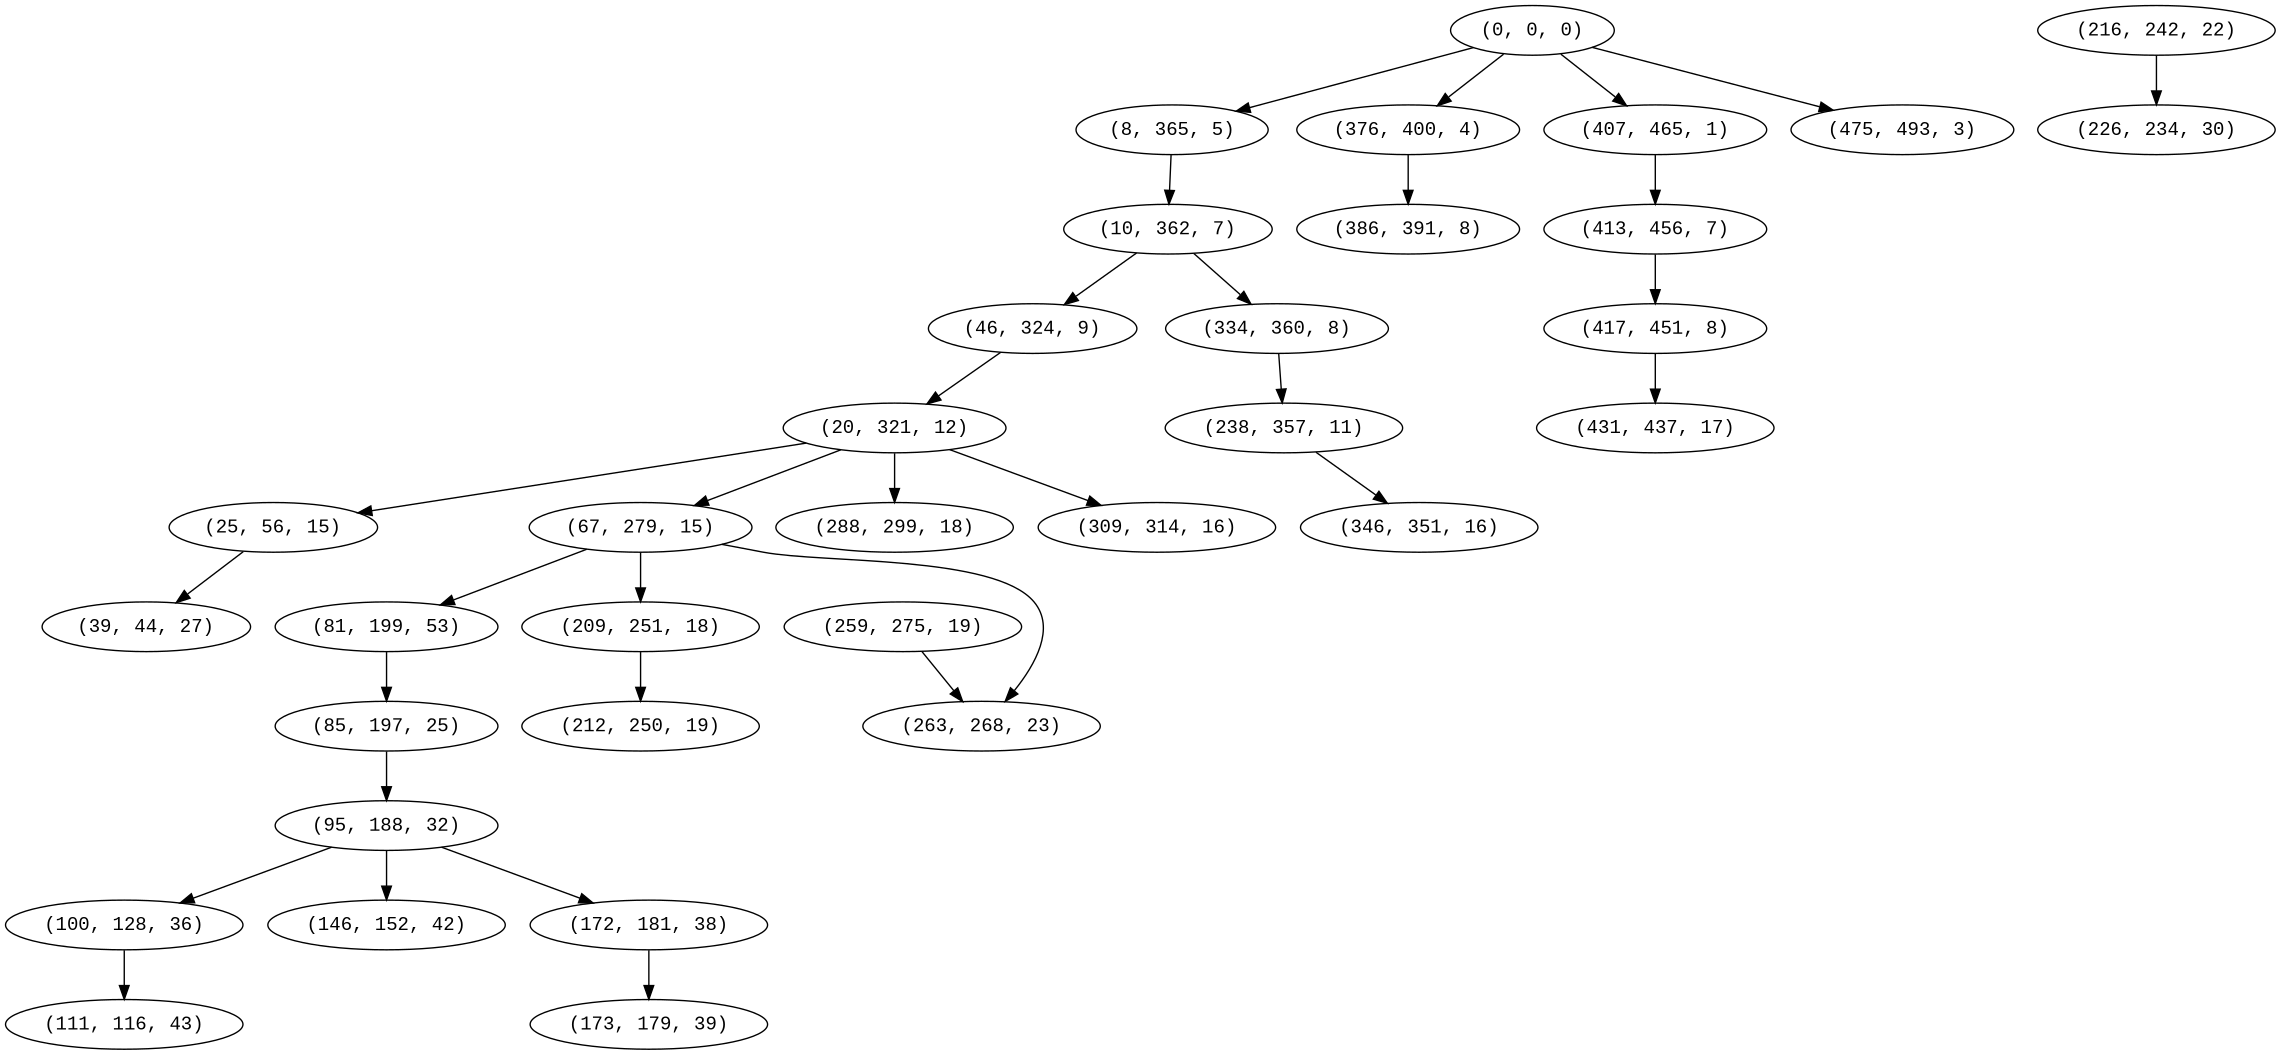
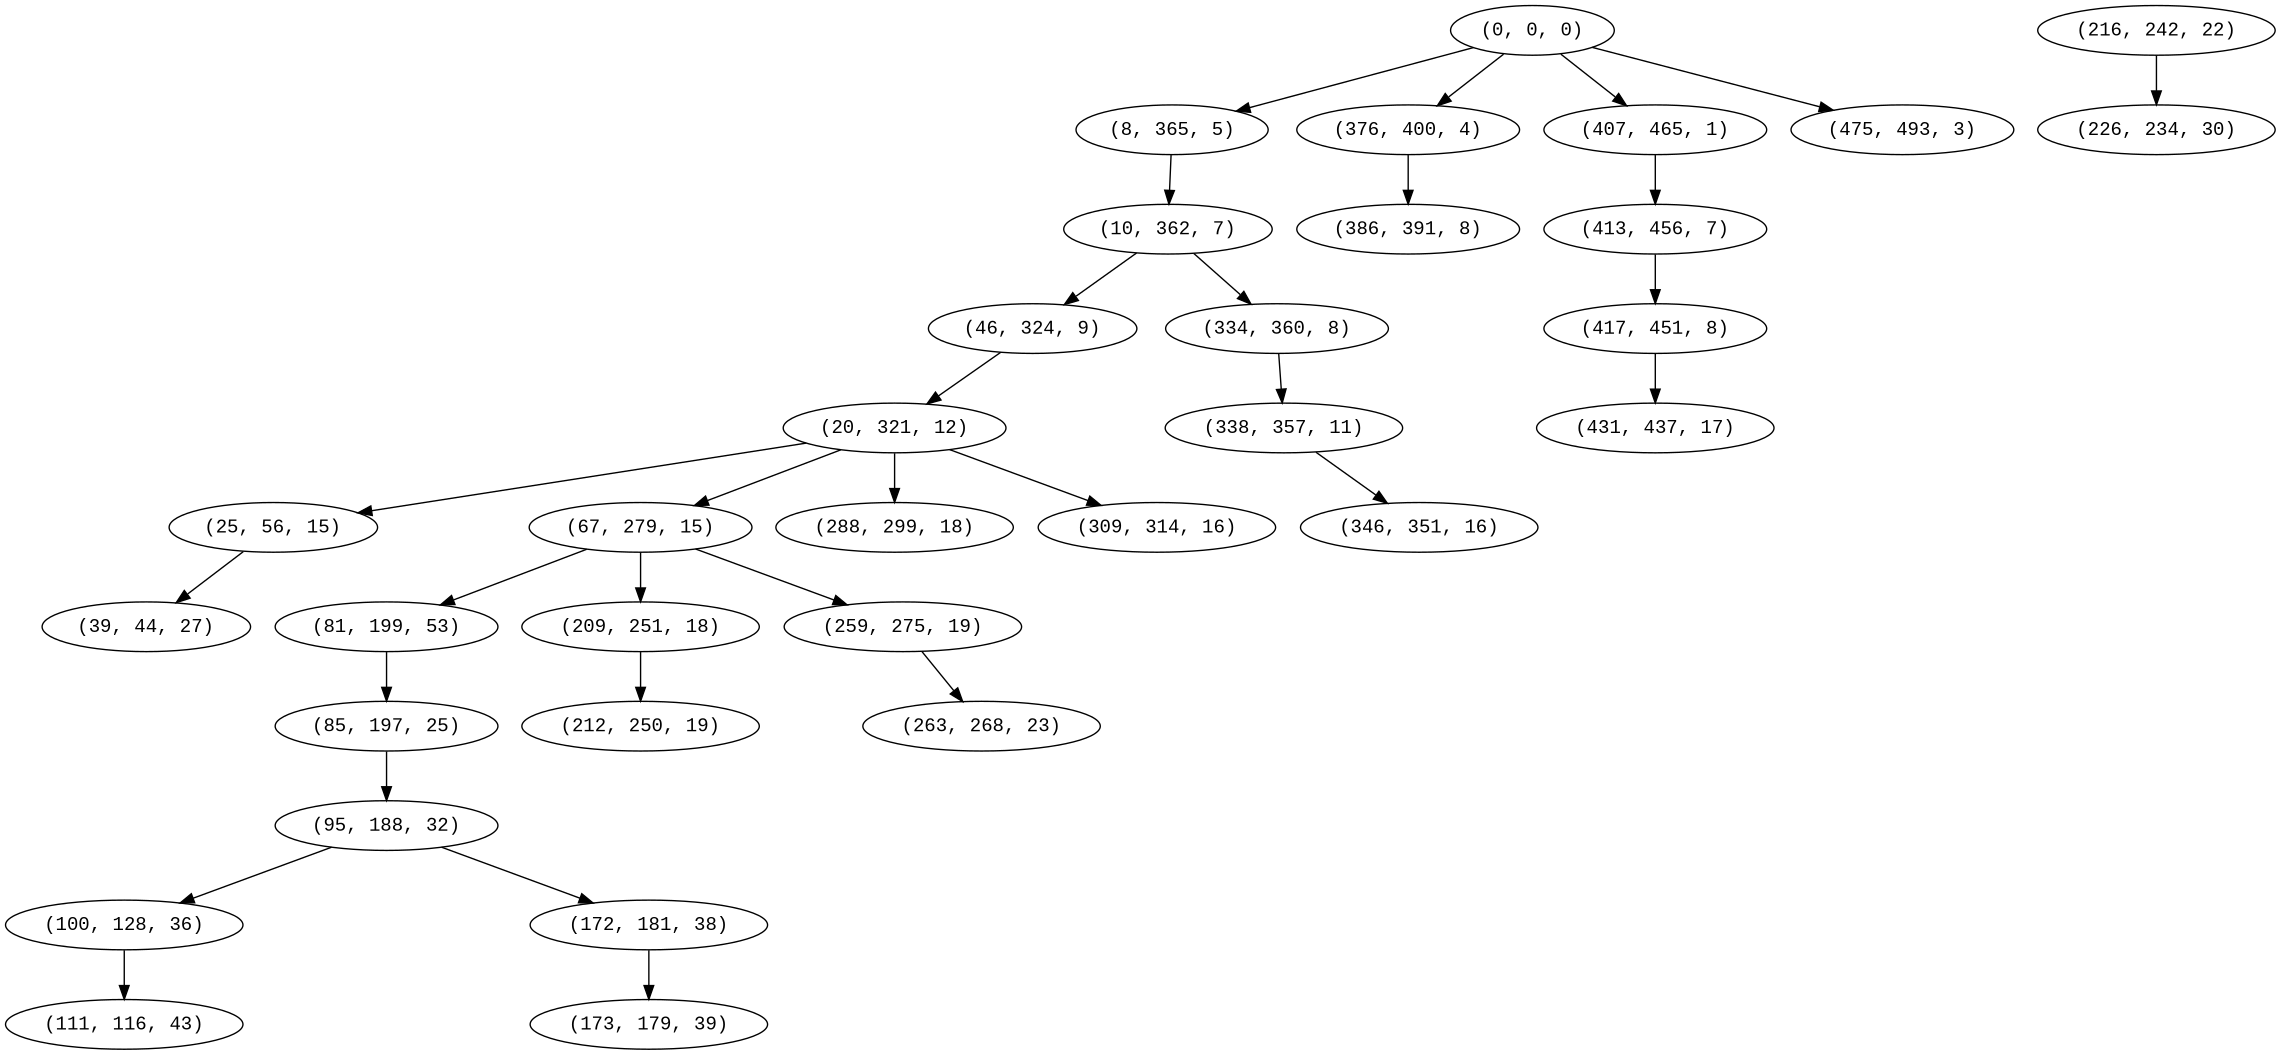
node "(238, 357, 11)": label "(238, 357, 11)" -> "(338, 357, 11)"
edge "(67, 279, 15)" -> "(263, 268, 23)": now "(67, 279, 15)" -> "(259, 275, 19)"
node "(146, 152, 42)": removed
